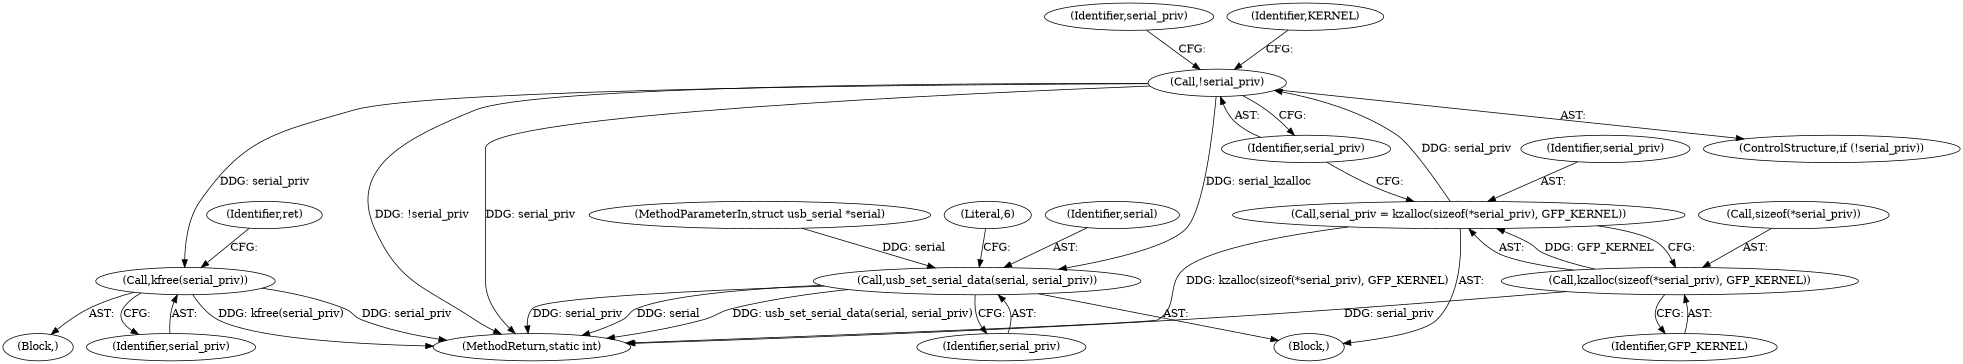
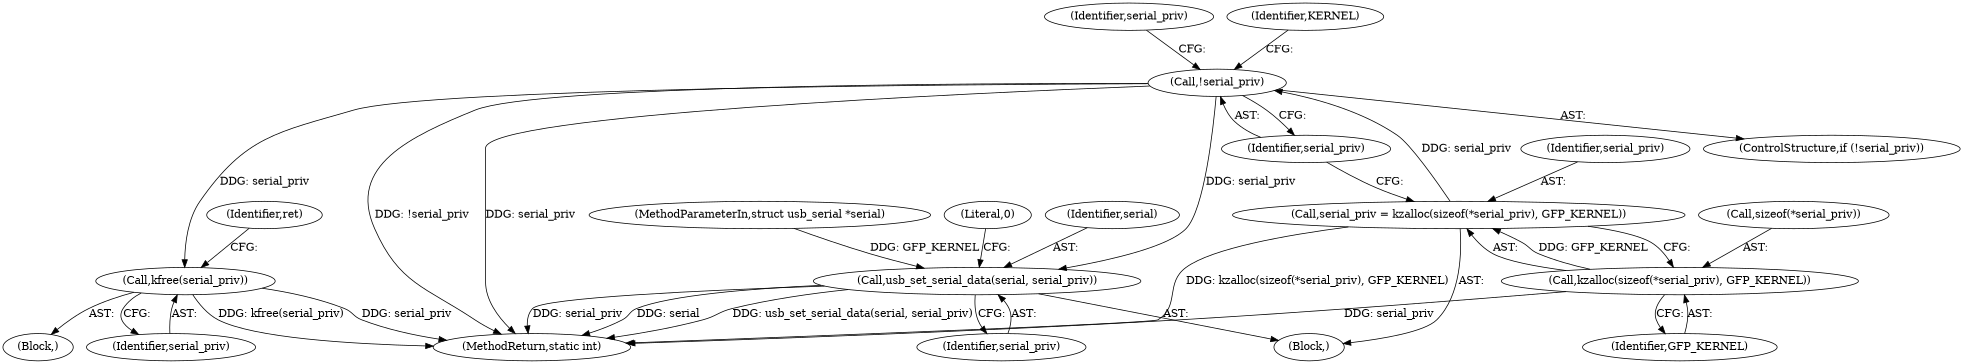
edge "(Call,!serial_priv)" -> "(Call,usb_set_serial_data(serial, serial_priv))": label "DDG: serial_kzalloc" -> "DDG: serial_priv"
node "(Literal,6)": label "(Literal,6)" -> "(Literal,0)"
edge "(MethodParameterIn,struct usb_serial *serial)" -> "(Call,usb_set_serial_data(serial, serial_priv))": label "DDG: serial" -> "DDG: GFP_KERNEL"
